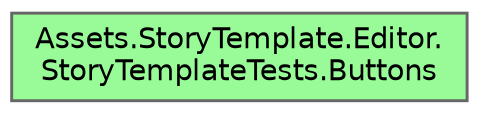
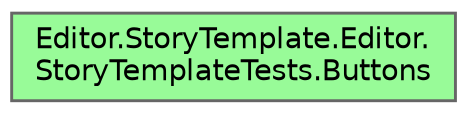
node "Assets.StoryTemplate.Editor. StoryTemplateTests.Buttons": label "Assets.StoryTemplate.Editor. StoryTemplateTests.Buttons" -> "Editor.StoryTemplate.Editor. StoryTemplateTests.Buttons"
